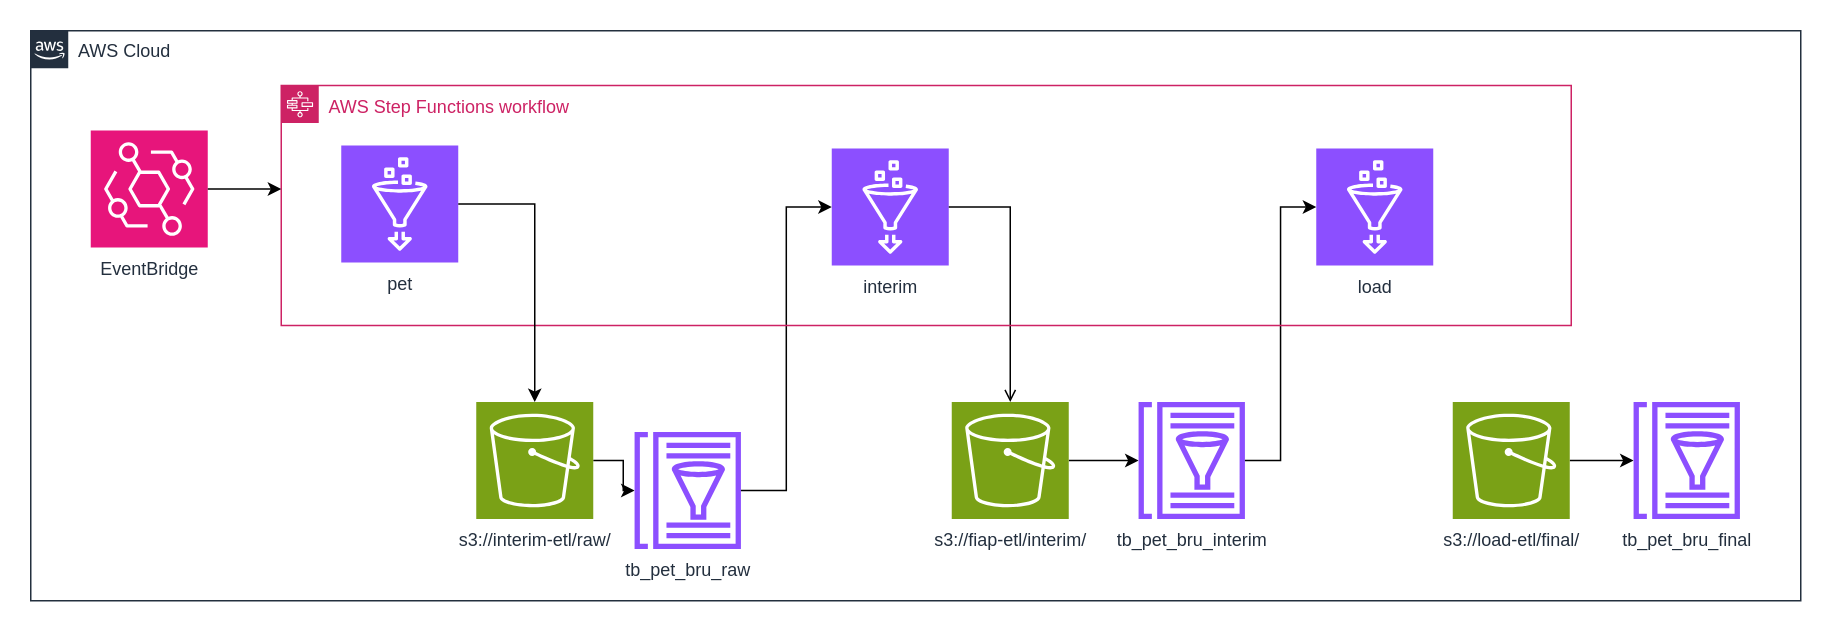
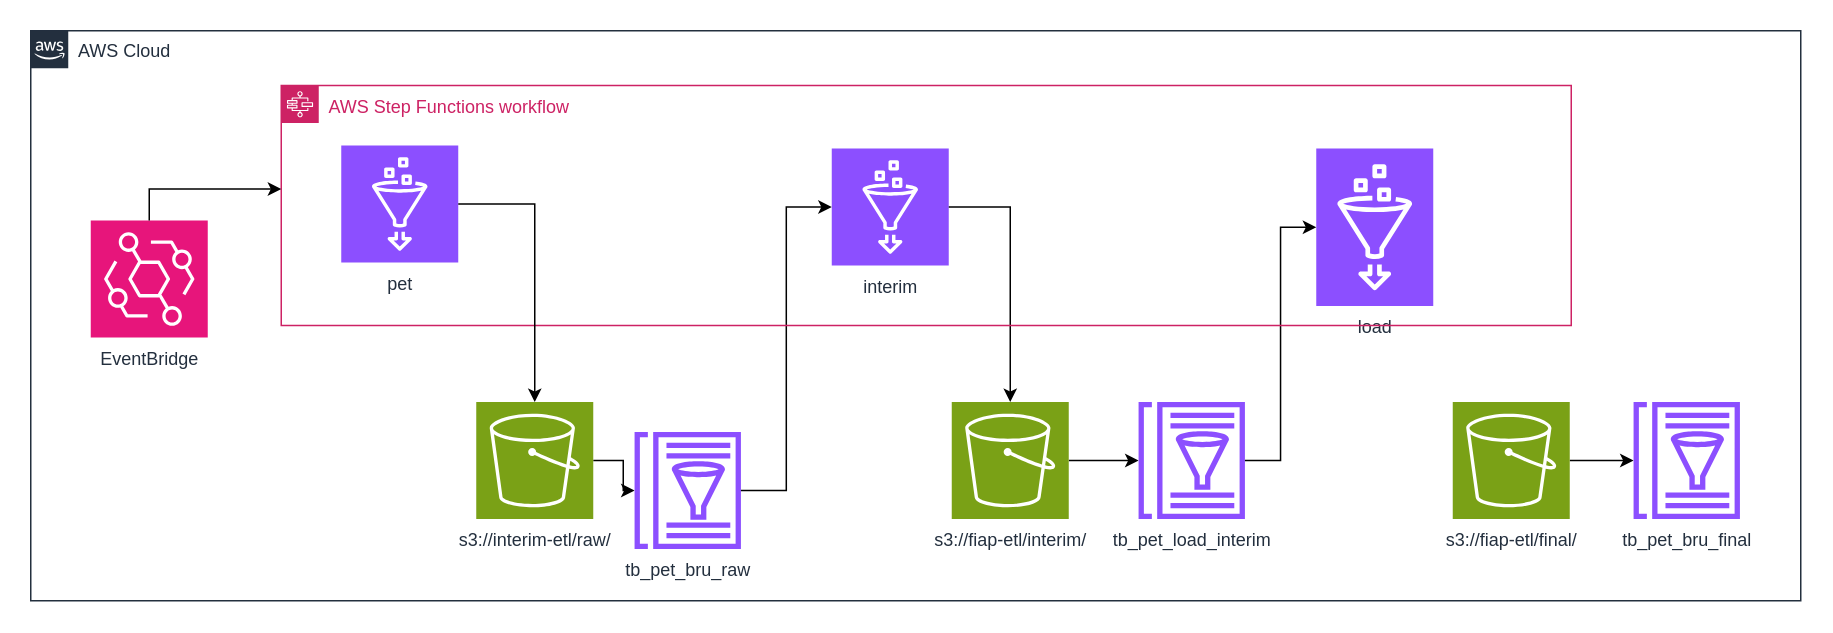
node "EventBridge": moved (149, 189) -> (149, 279)
node "load": size 117x117 -> 117x158
edge "interim" -> "s3://fiap-etl/interim/": arrowhead open -> classic
node "tb_pet_bru_interim": label "tb_pet_bru_interim" -> "tb_pet_load_interim"
node "s3://load-etl/final/": label "s3://load-etl/final/" -> "s3://fiap-etl/final/"
